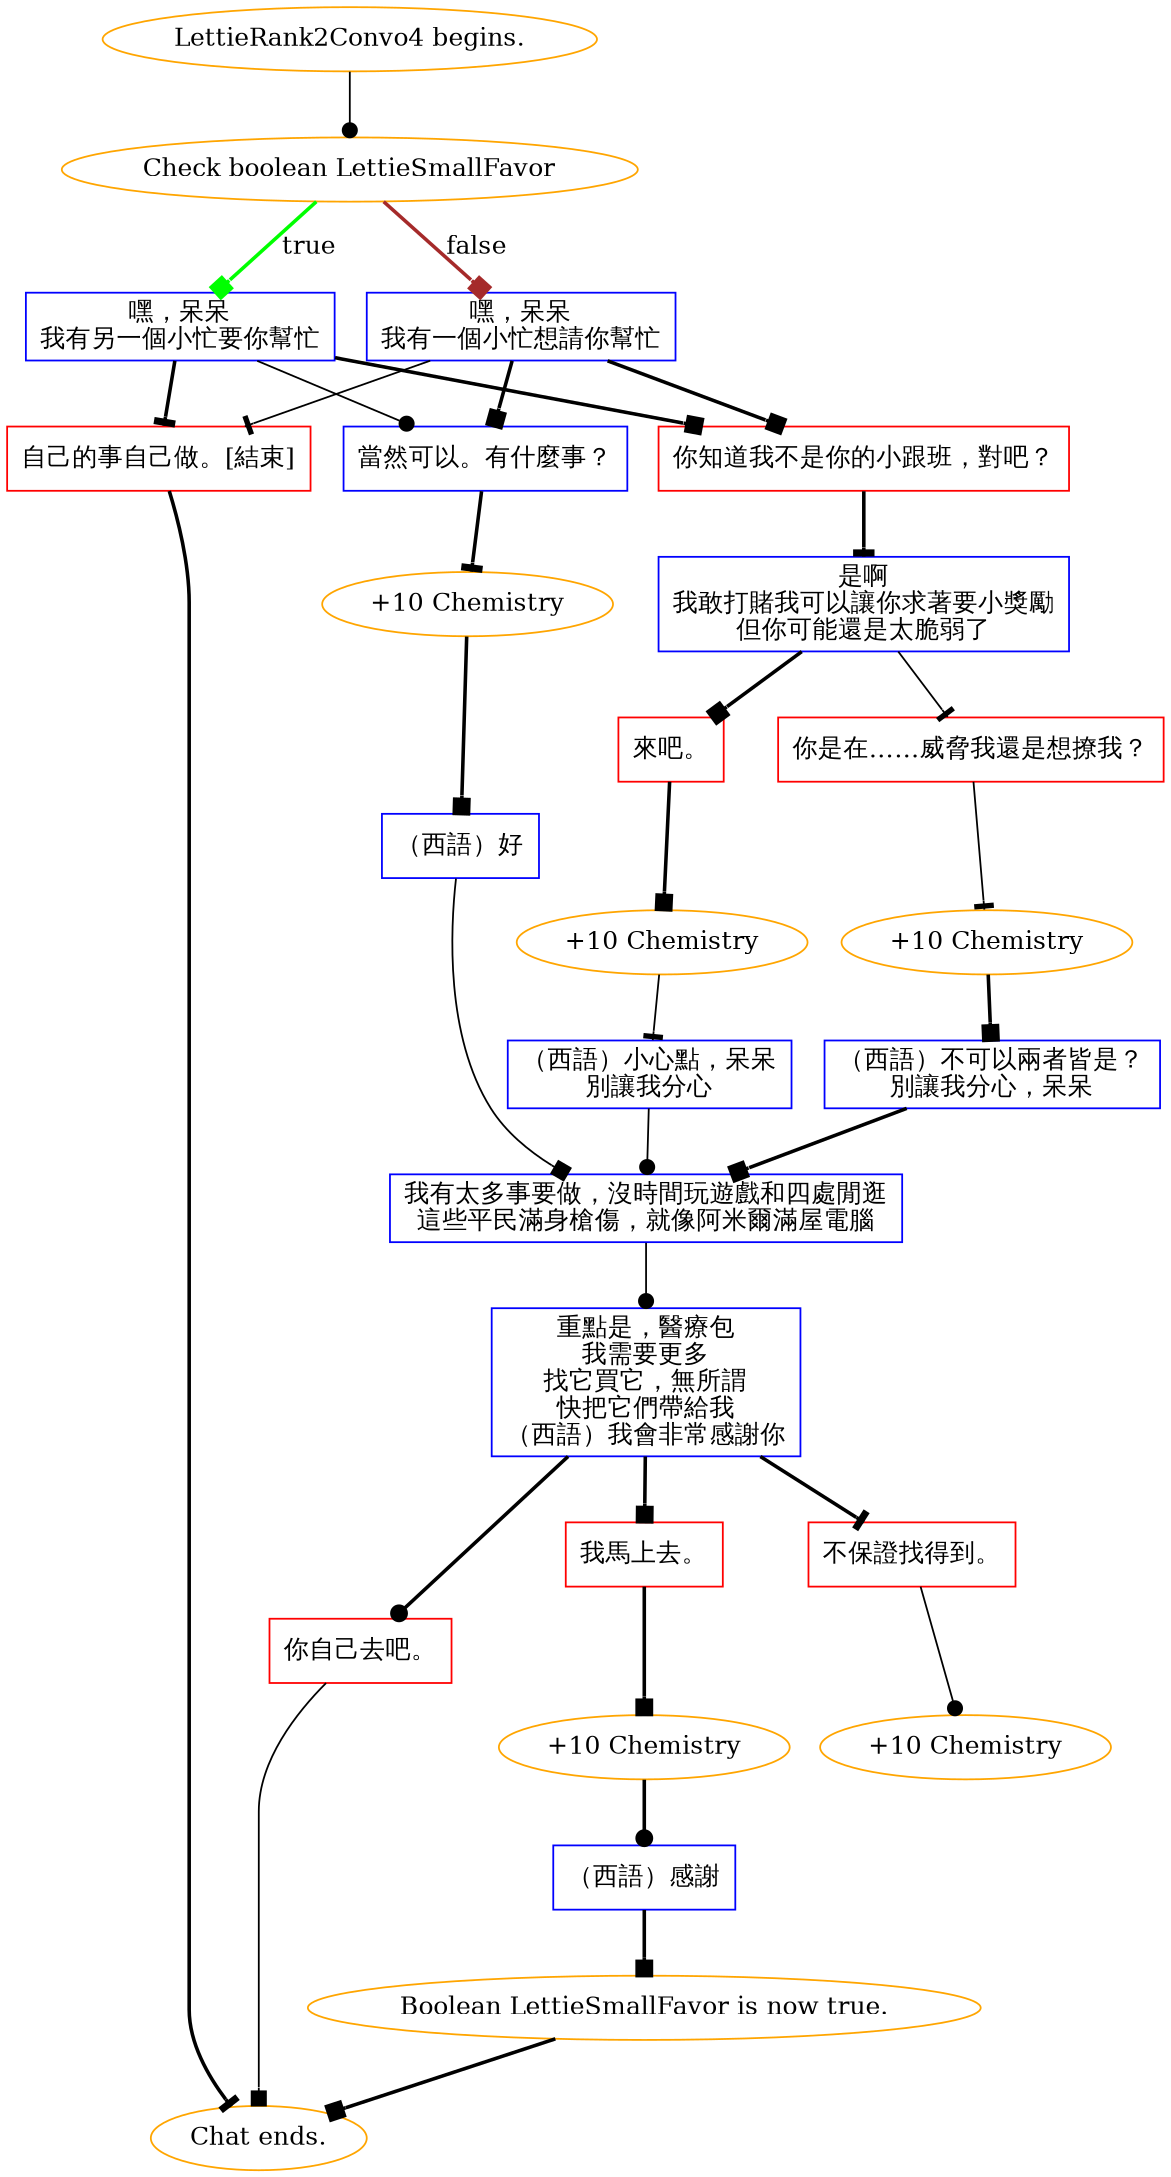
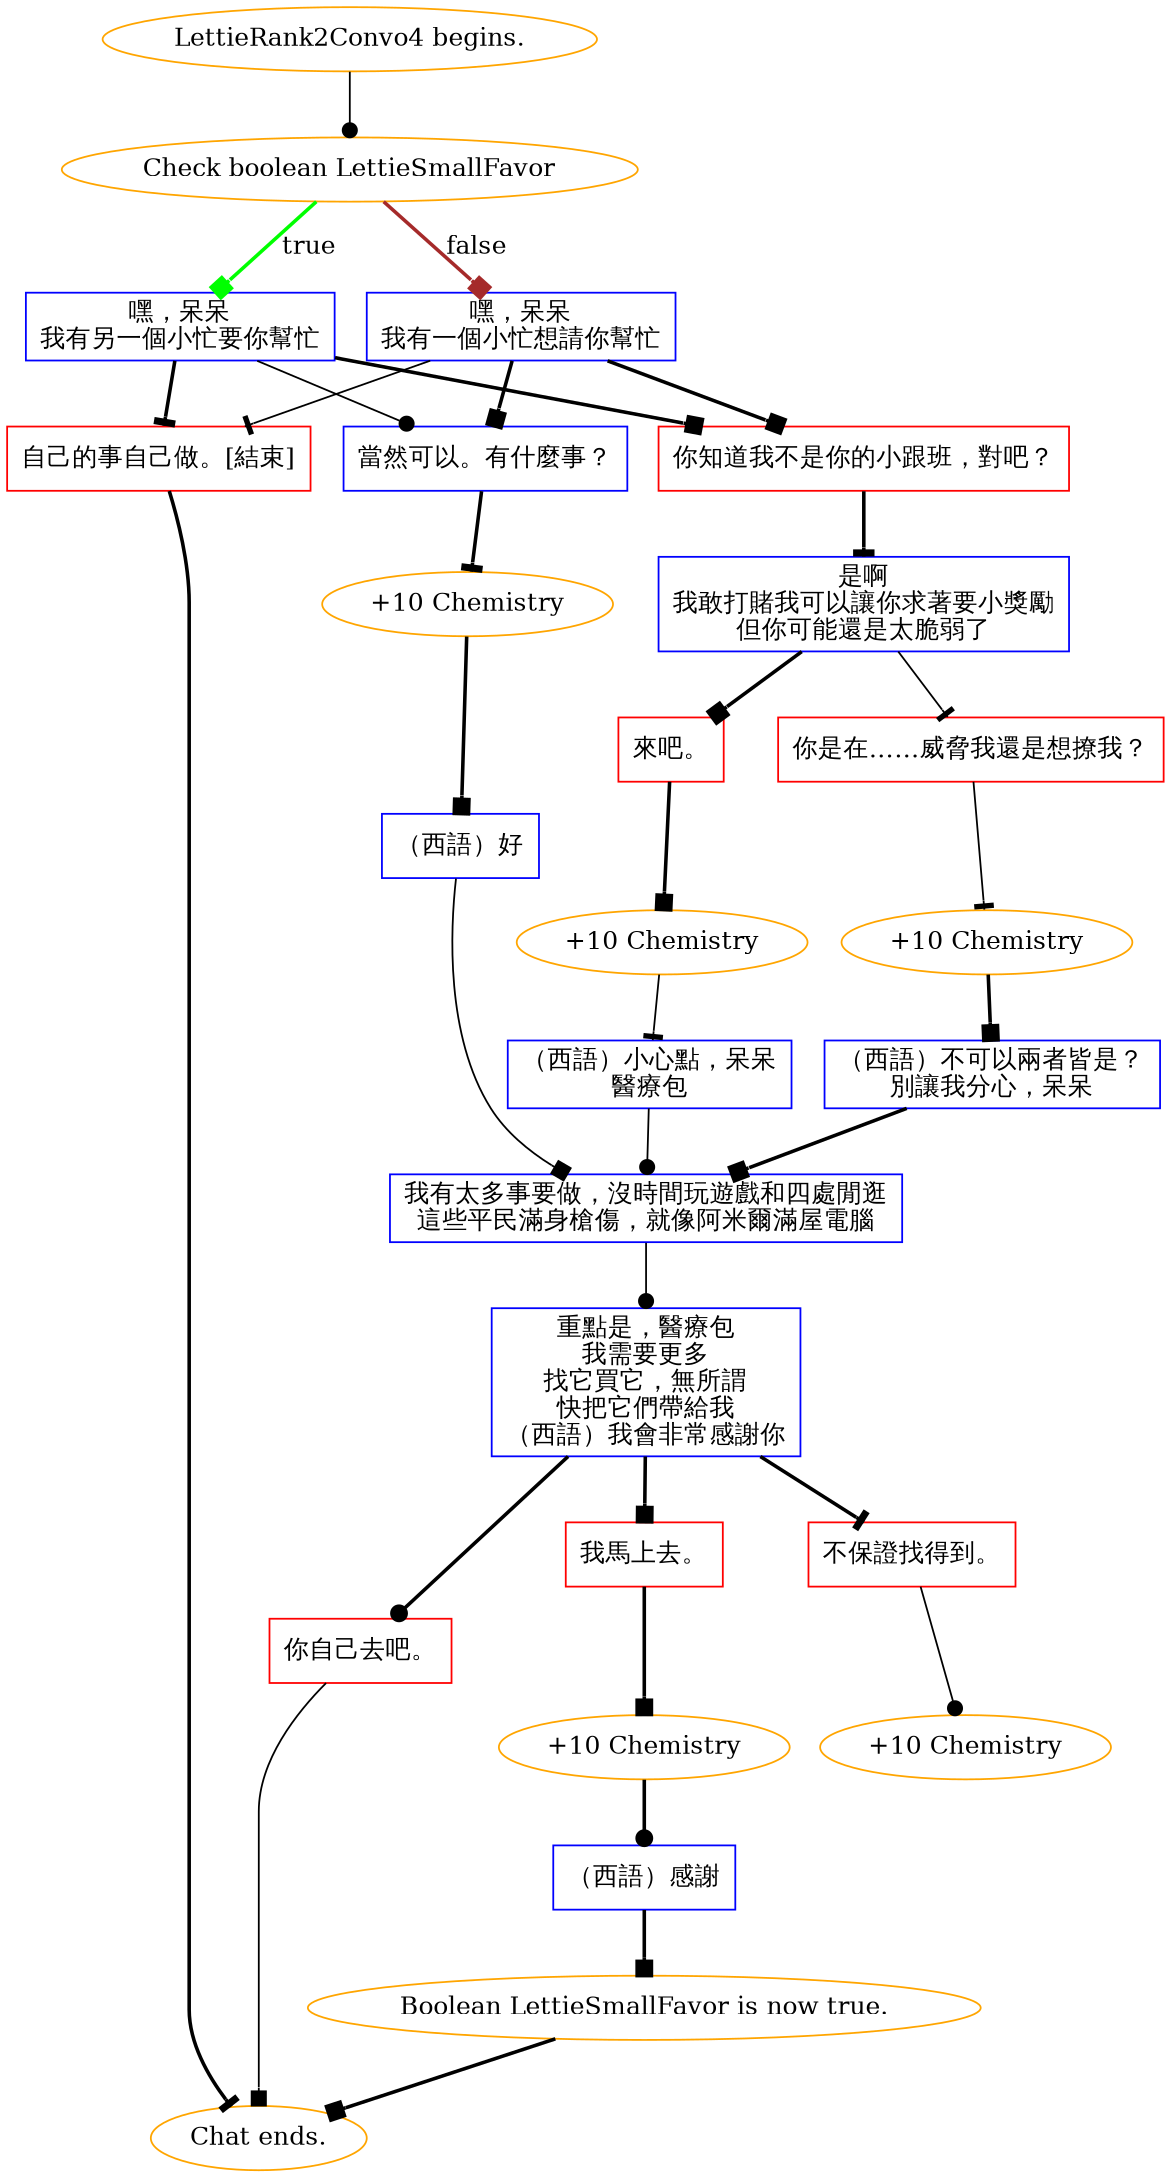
node "（西語）小心點，呆呆 別讓我分心": label "（西語）小心點，呆呆 別讓我分心" -> "（西語）小心點，呆呆 醫療包"
